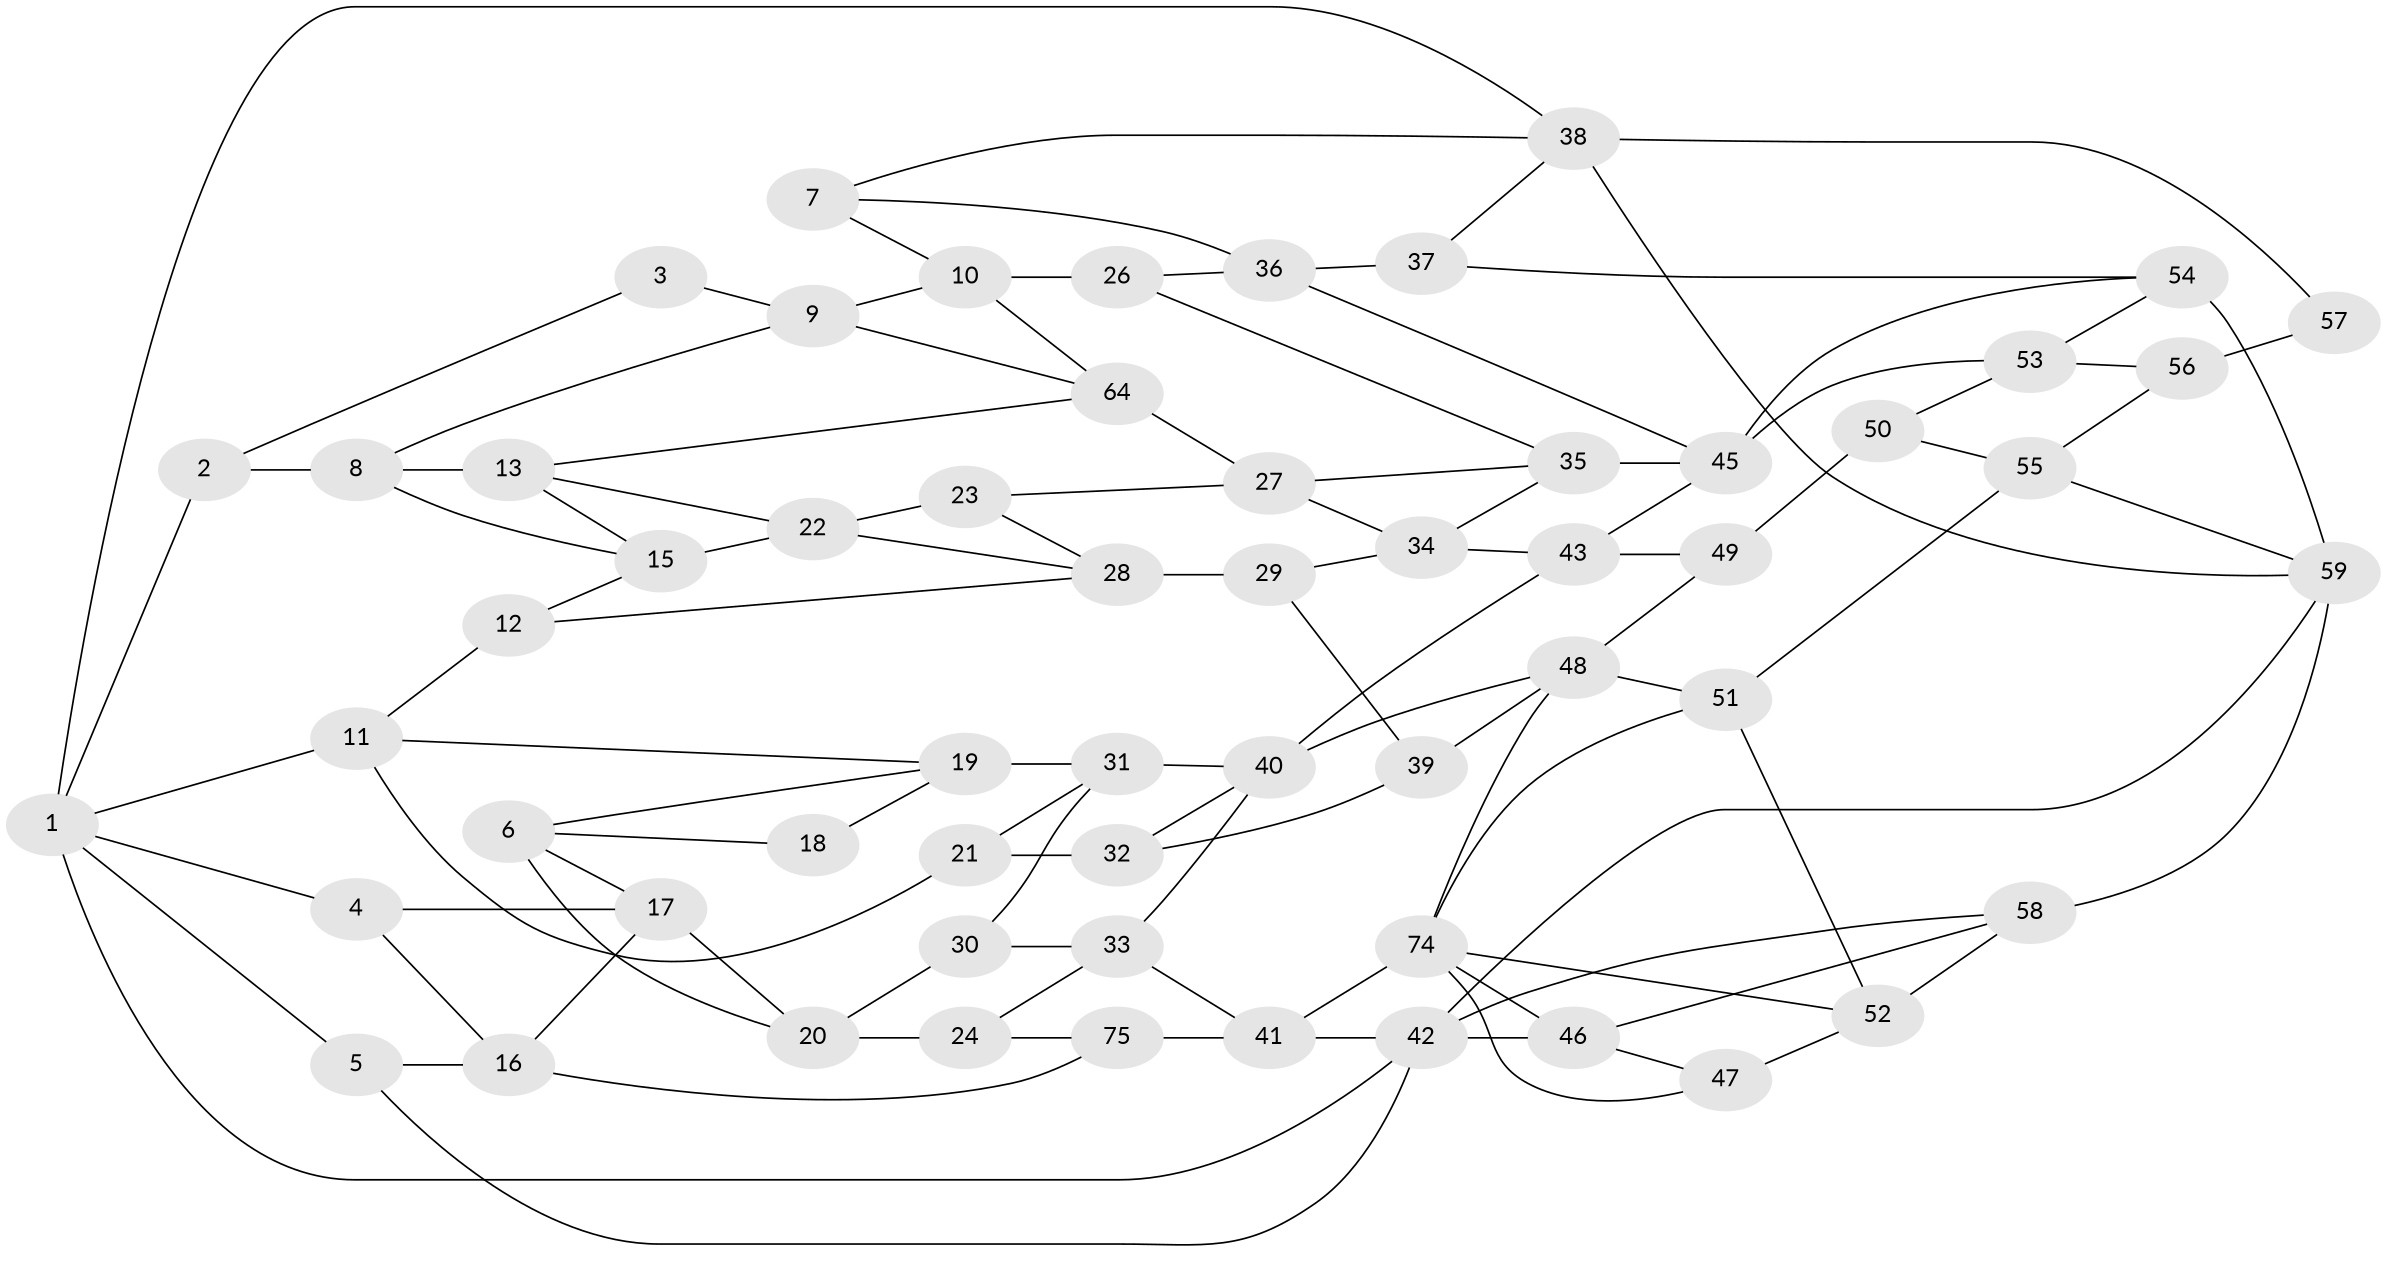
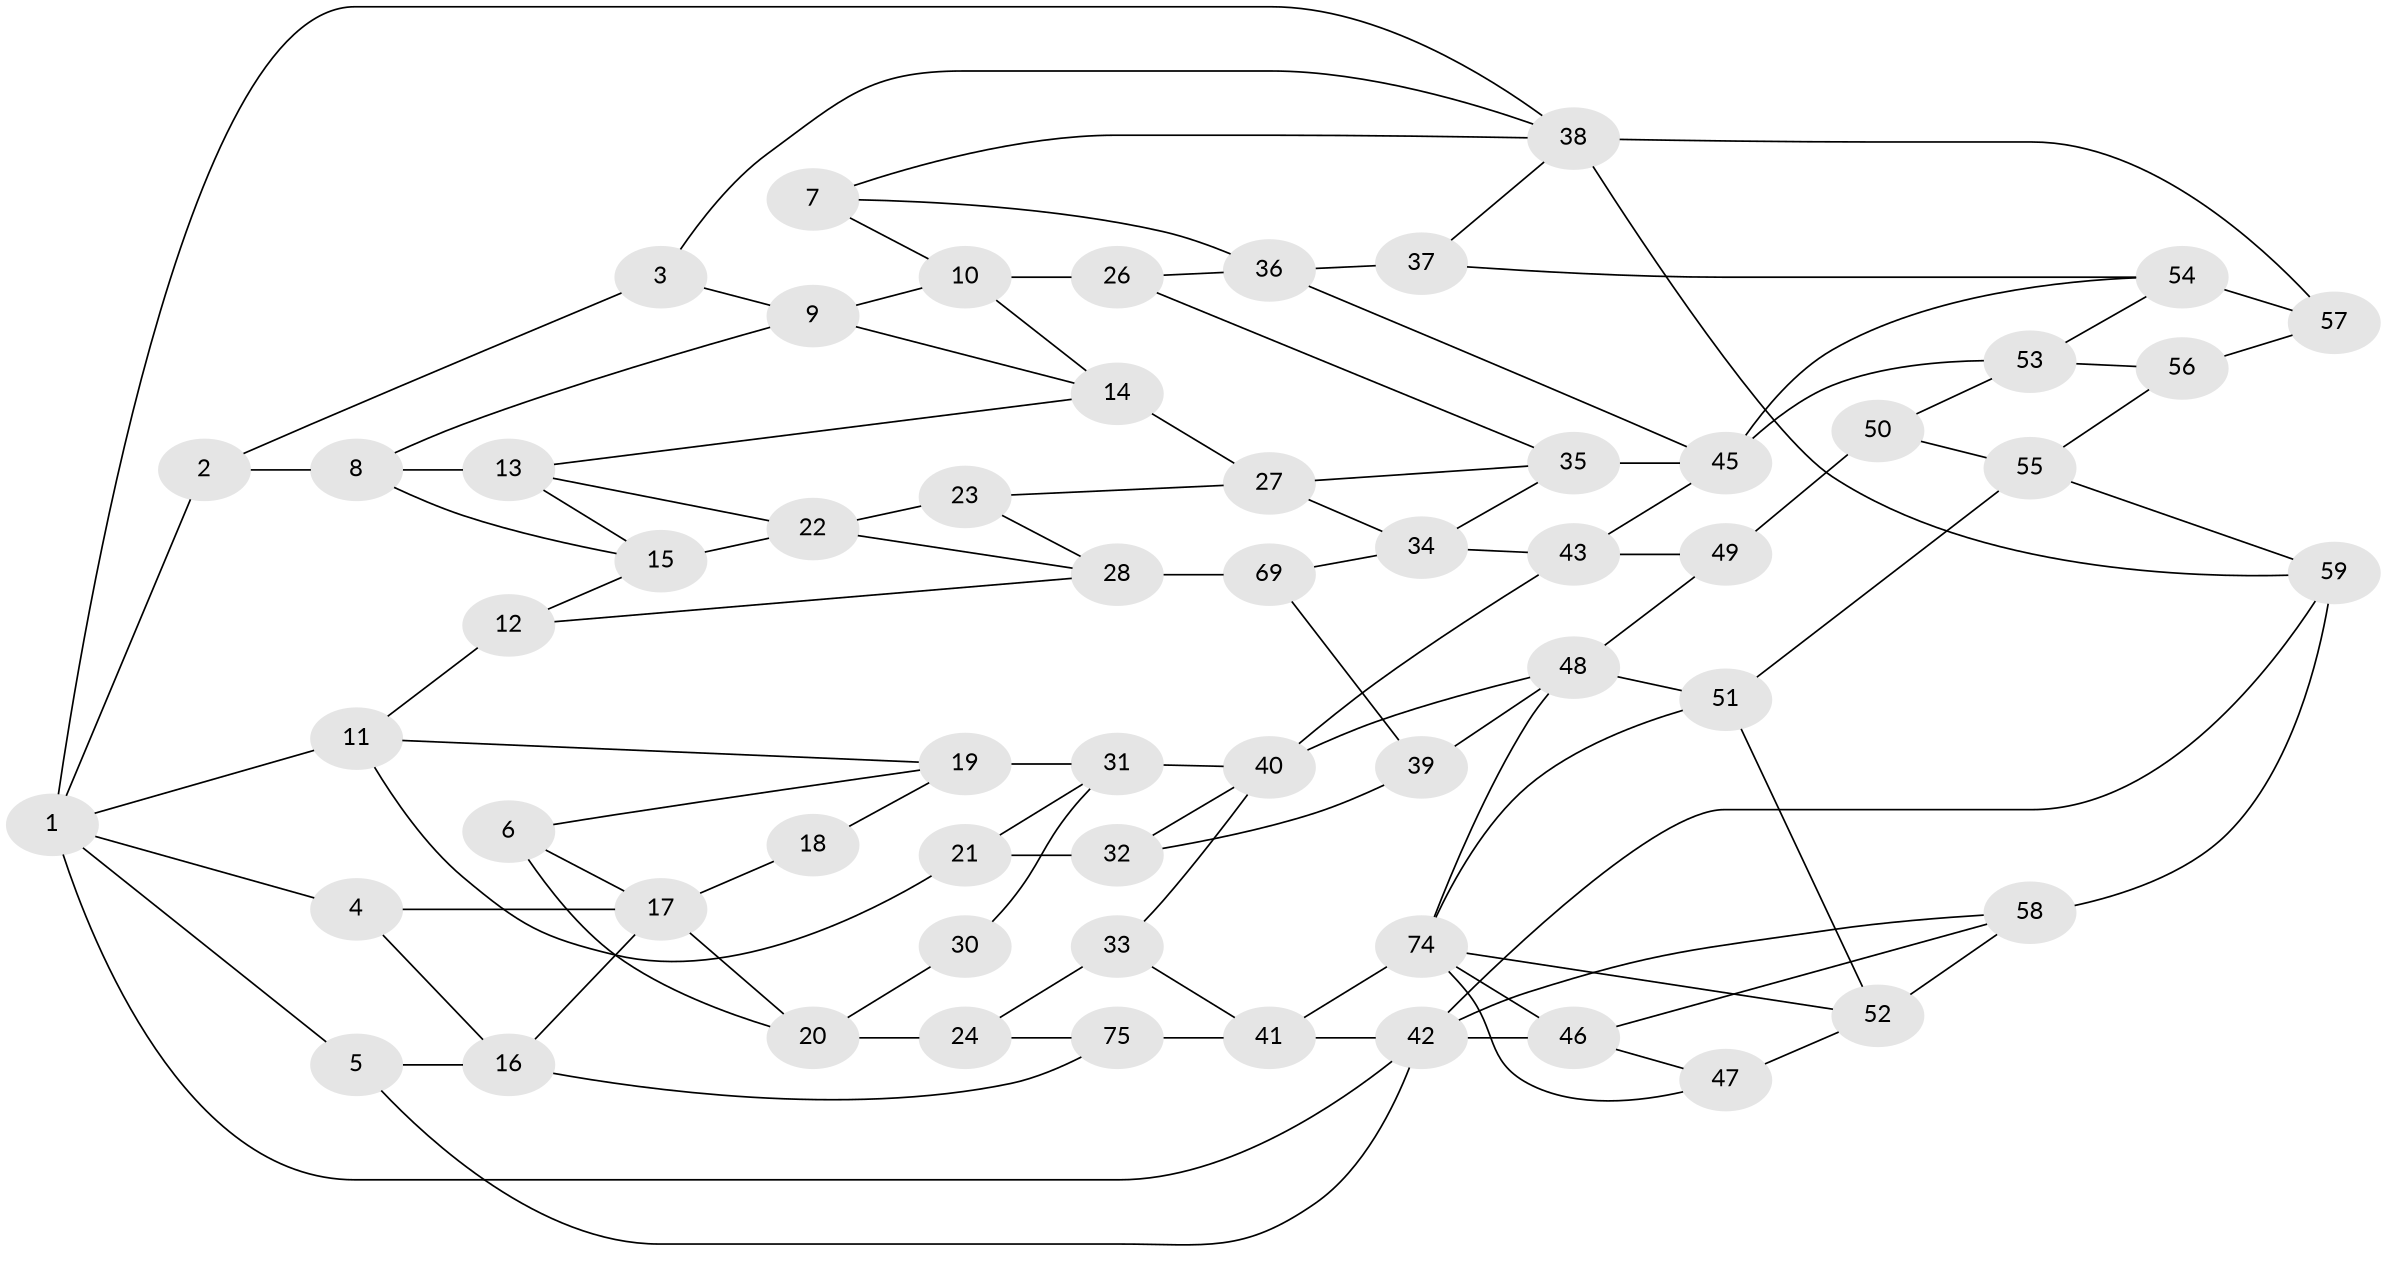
edge "38" -- "3": added
node "64": label "64" -> "14"
edge "54" -- "59": now "54" -- "57"
node "29": label "29" -> "69"
edge "6" -- "18": now "17" -- "18"
edge "30" -- "33": removed
